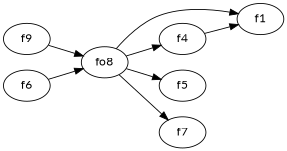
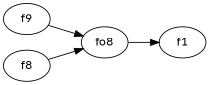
node "f4": removed
node "f6": label "f6" -> "f8"
node "f5": removed
node "f7": removed
